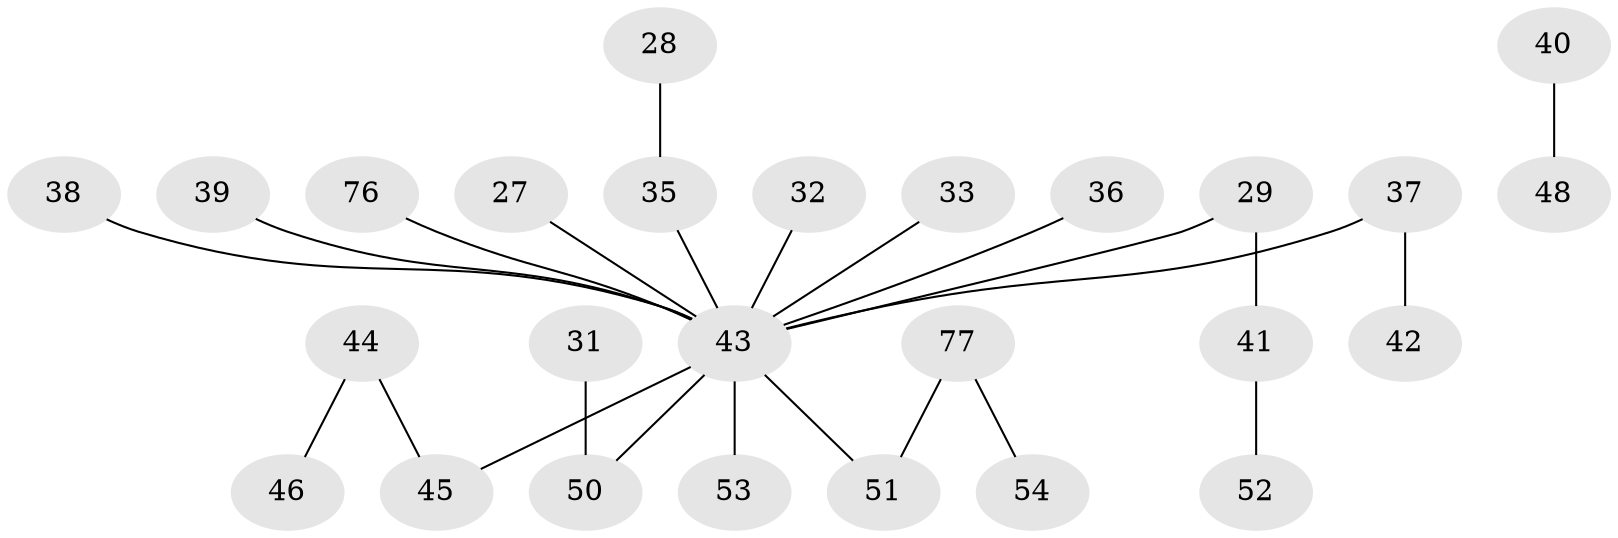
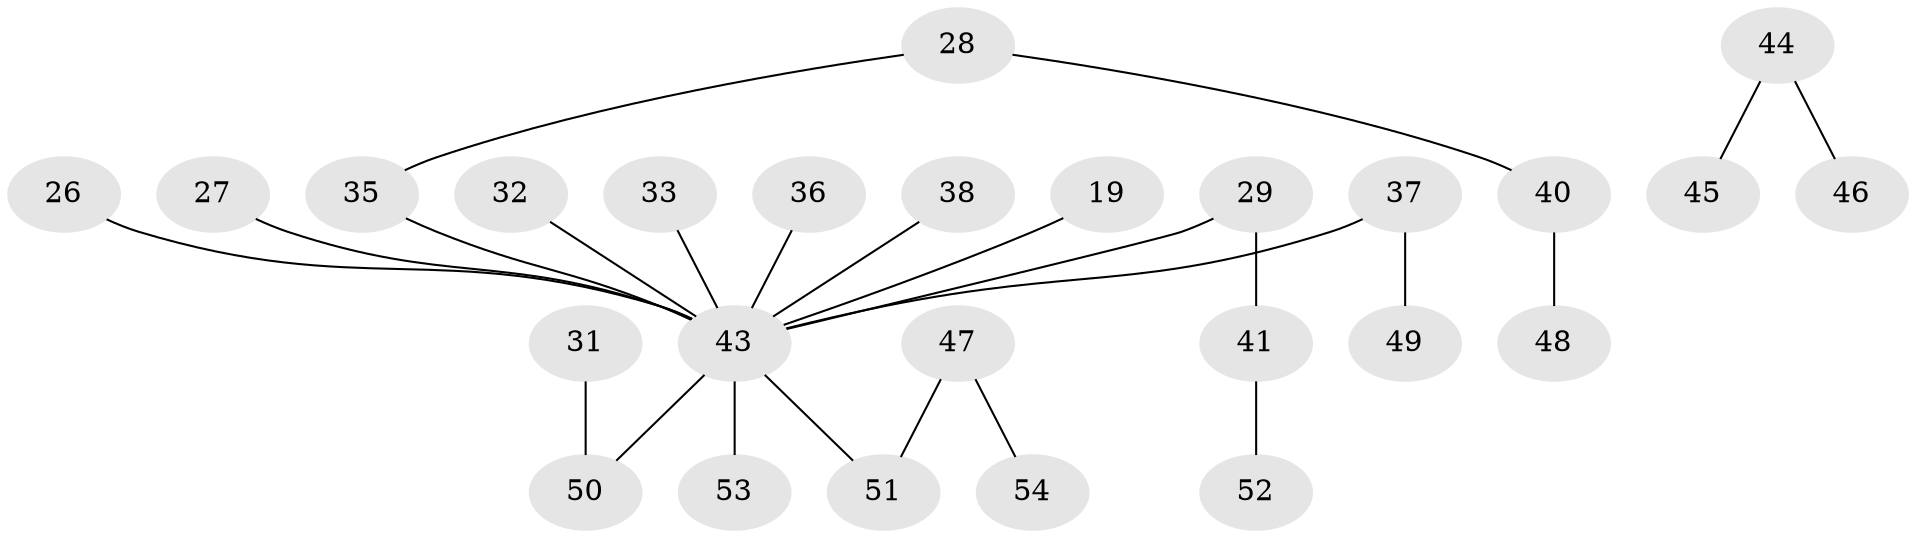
edge "28" -- "40": added
node "39": label "39" -> "19"
node "76": label "76" -> "26"
node "77": label "77" -> "47"
node "42": label "42" -> "49"
edge "43" -- "45": removed
